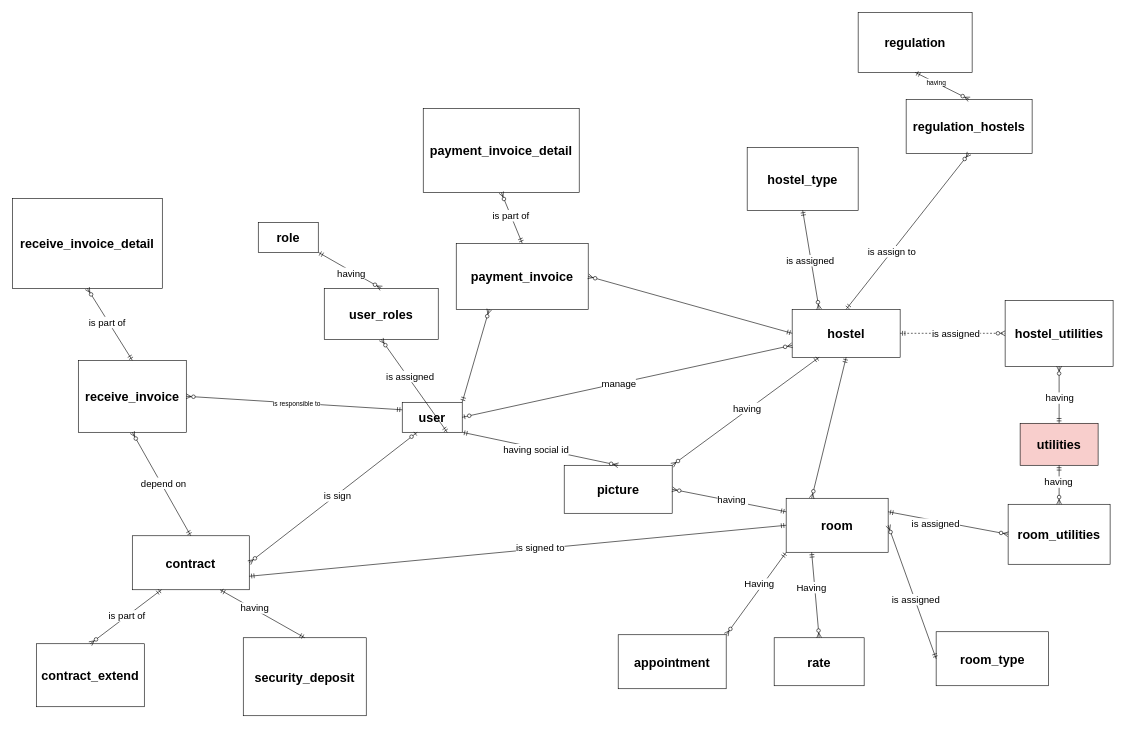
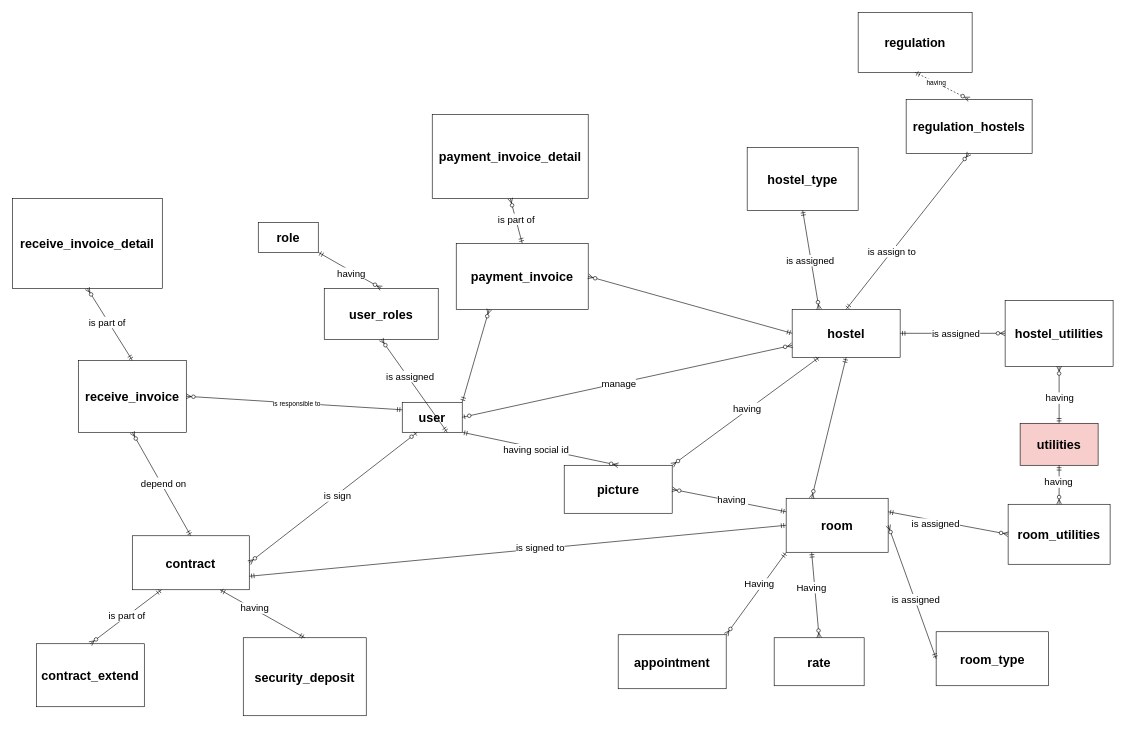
edge "regulation" -- "regulation_hostels": style solid -> dashed
node "payment_invoice_detail": moved (501, 150) -> (510, 156)
edge "hostel" -- "hostel_utilities": style dashed -> solid
